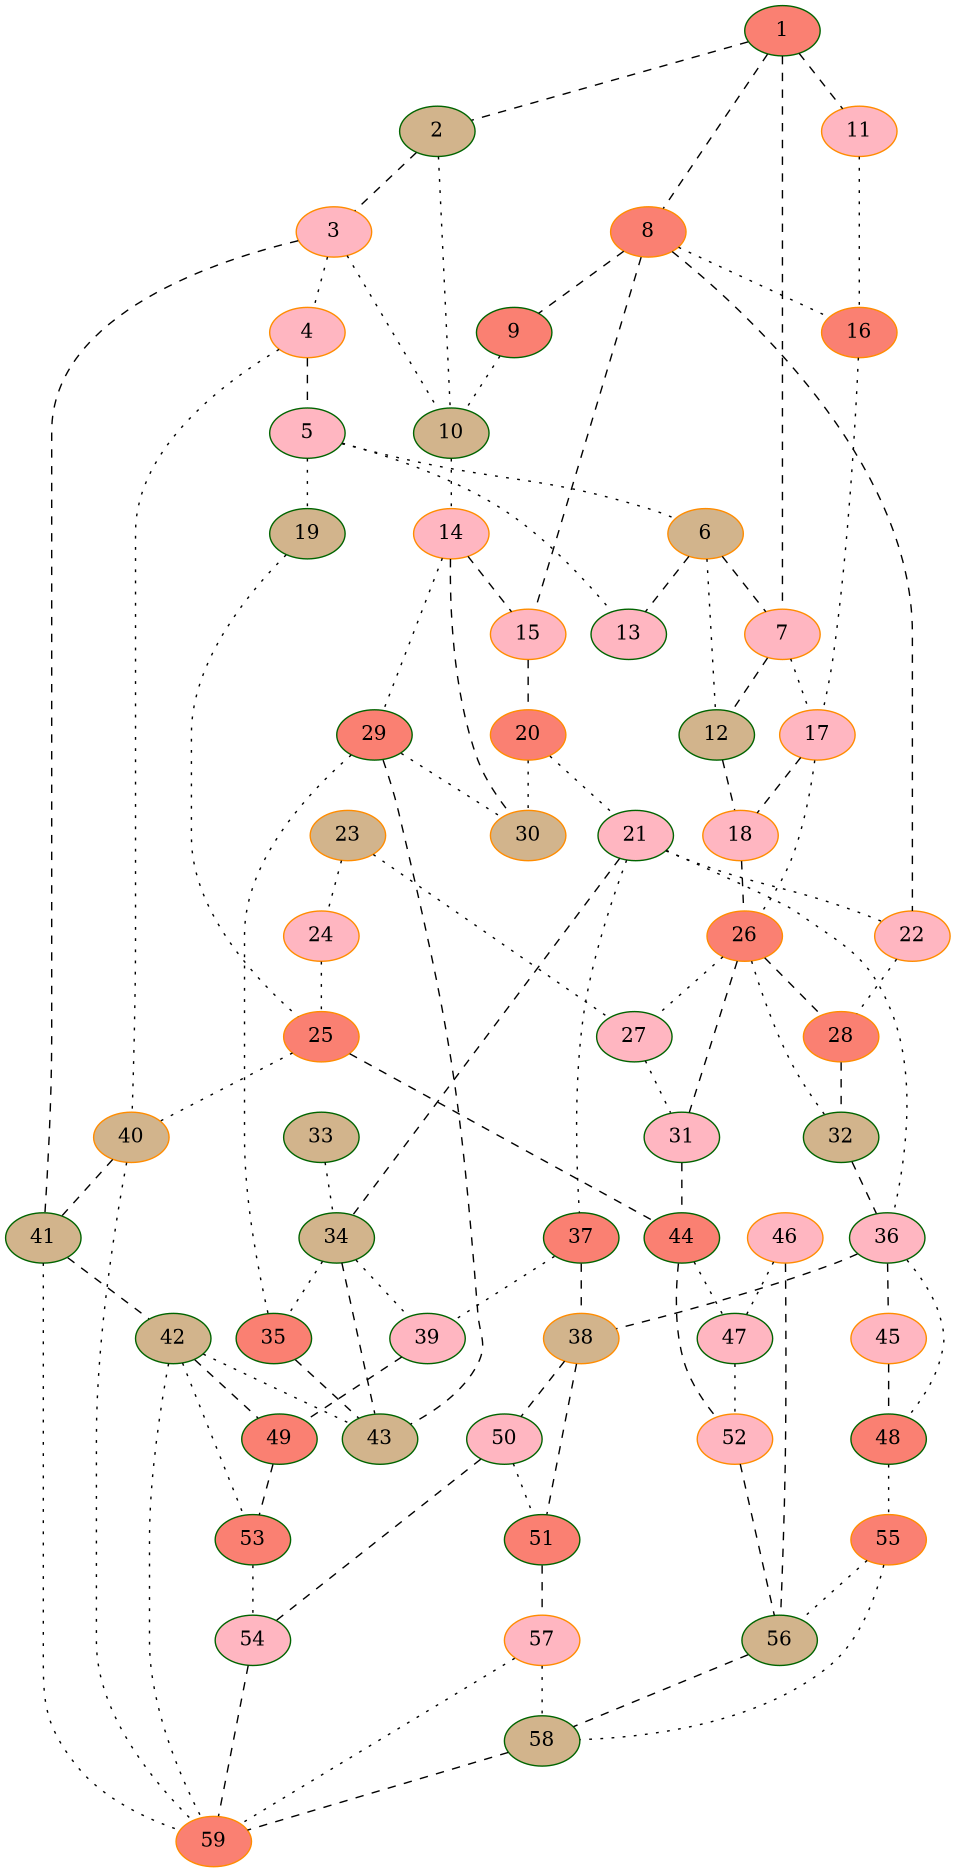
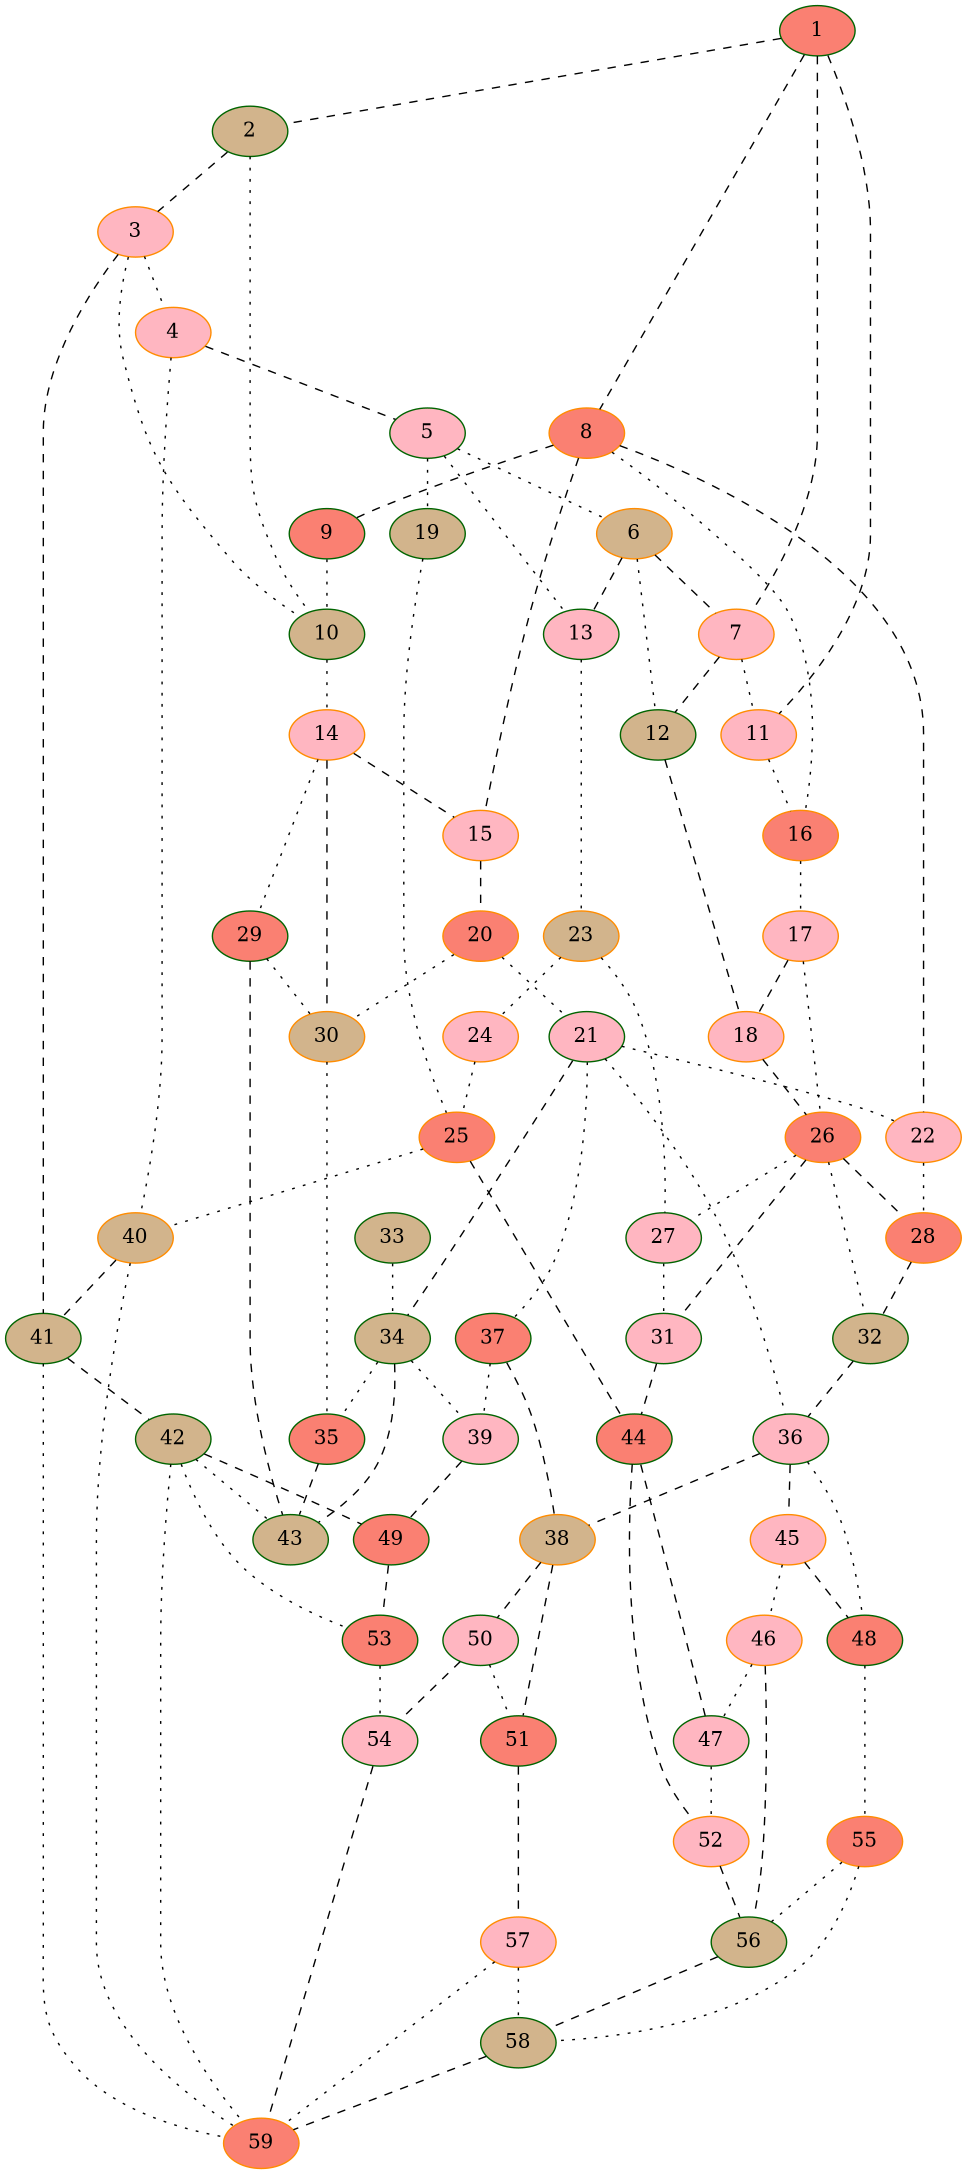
edge "7" -- "17": now "7" -- "11"
edge "13" -- "23": added
edge "29" -- "35": now "30" -- "35"
edge "44" -- "47": style dotted -> dashed
edge "45" -- "46": added
